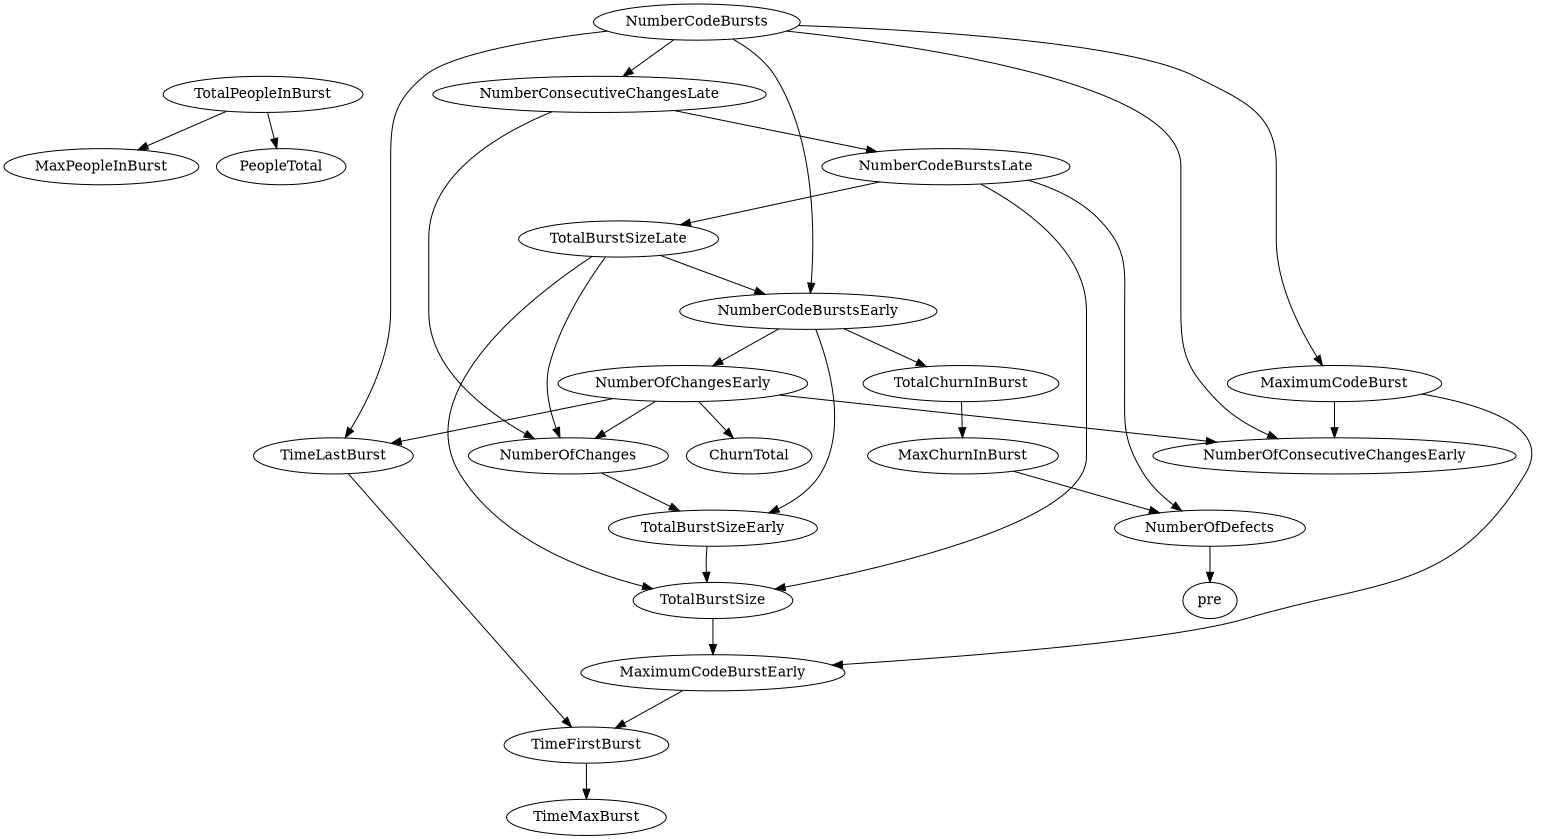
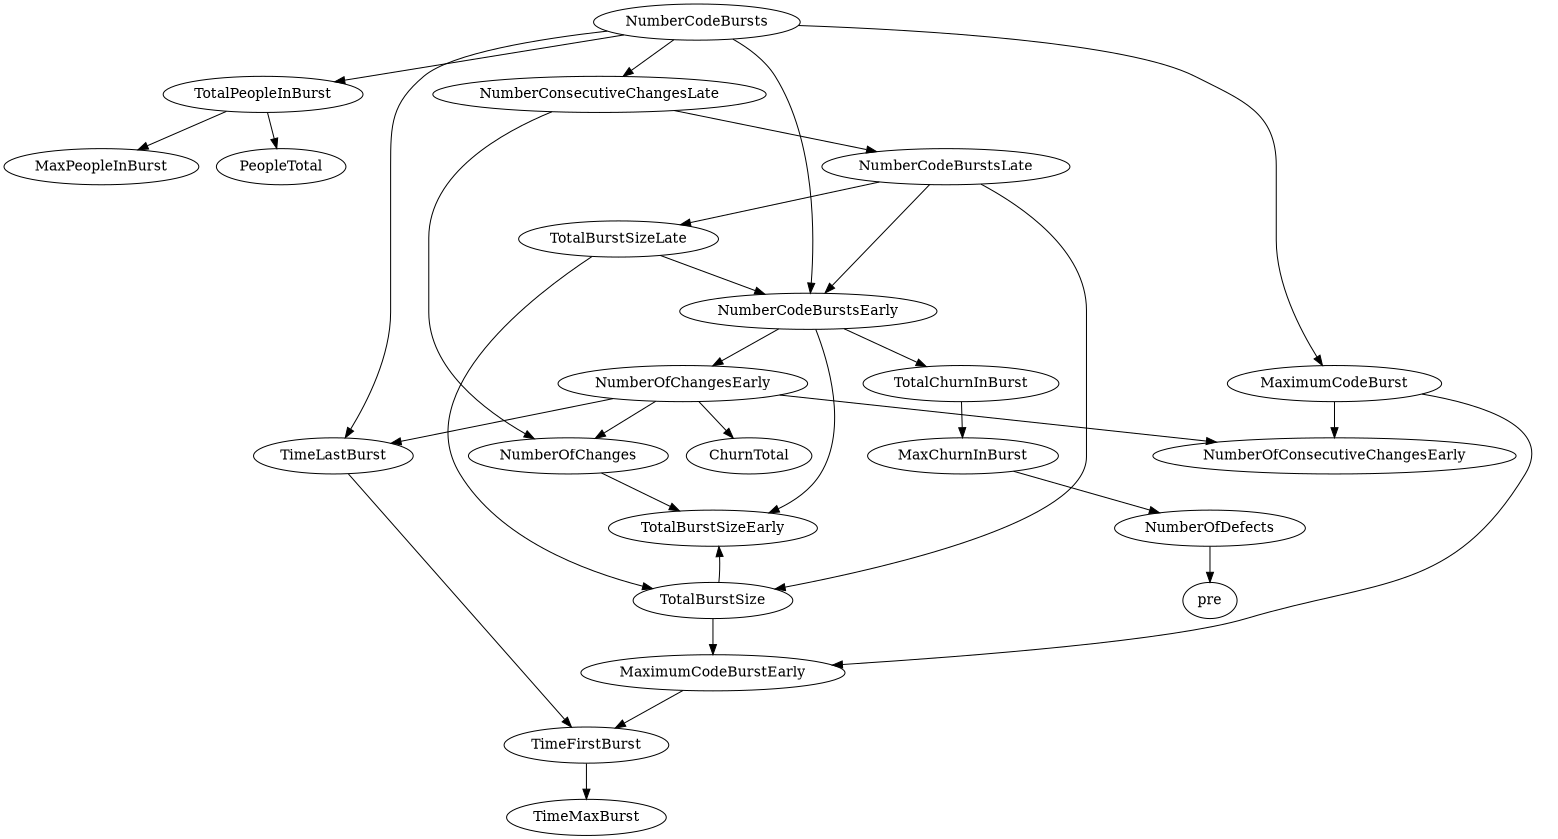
edge "NumberCodeBursts" -> "NumberOfConsecutiveChangesEarly": now "NumberCodeBursts" -> "TotalPeopleInBurst"
edge "NumberCodeBurstsLate" -> "NumberOfDefects": now "NumberCodeBurstsLate" -> "NumberCodeBurstsEarly"
edge "TotalBurstSizeLate" -> "NumberOfChanges": removed
edge "TotalBurstSizeEarly" -> "TotalBurstSize": reversed
